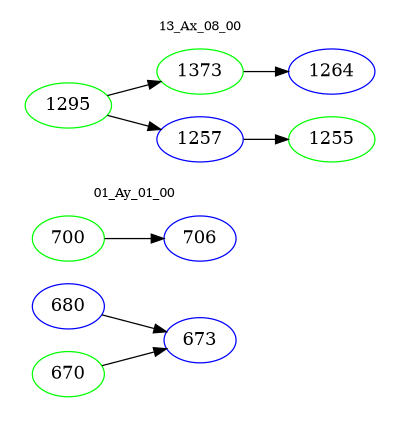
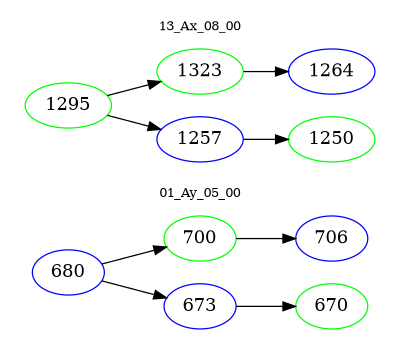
node "1373": label "1373" -> "1323"
node "1255": label "1255" -> "1250"
cluster "01_Ay_01_00": label "01_Ay_01_00" -> "01_Ay_05_00"
edge "680" -> "700": added
edge "670" -> "673": reversed
